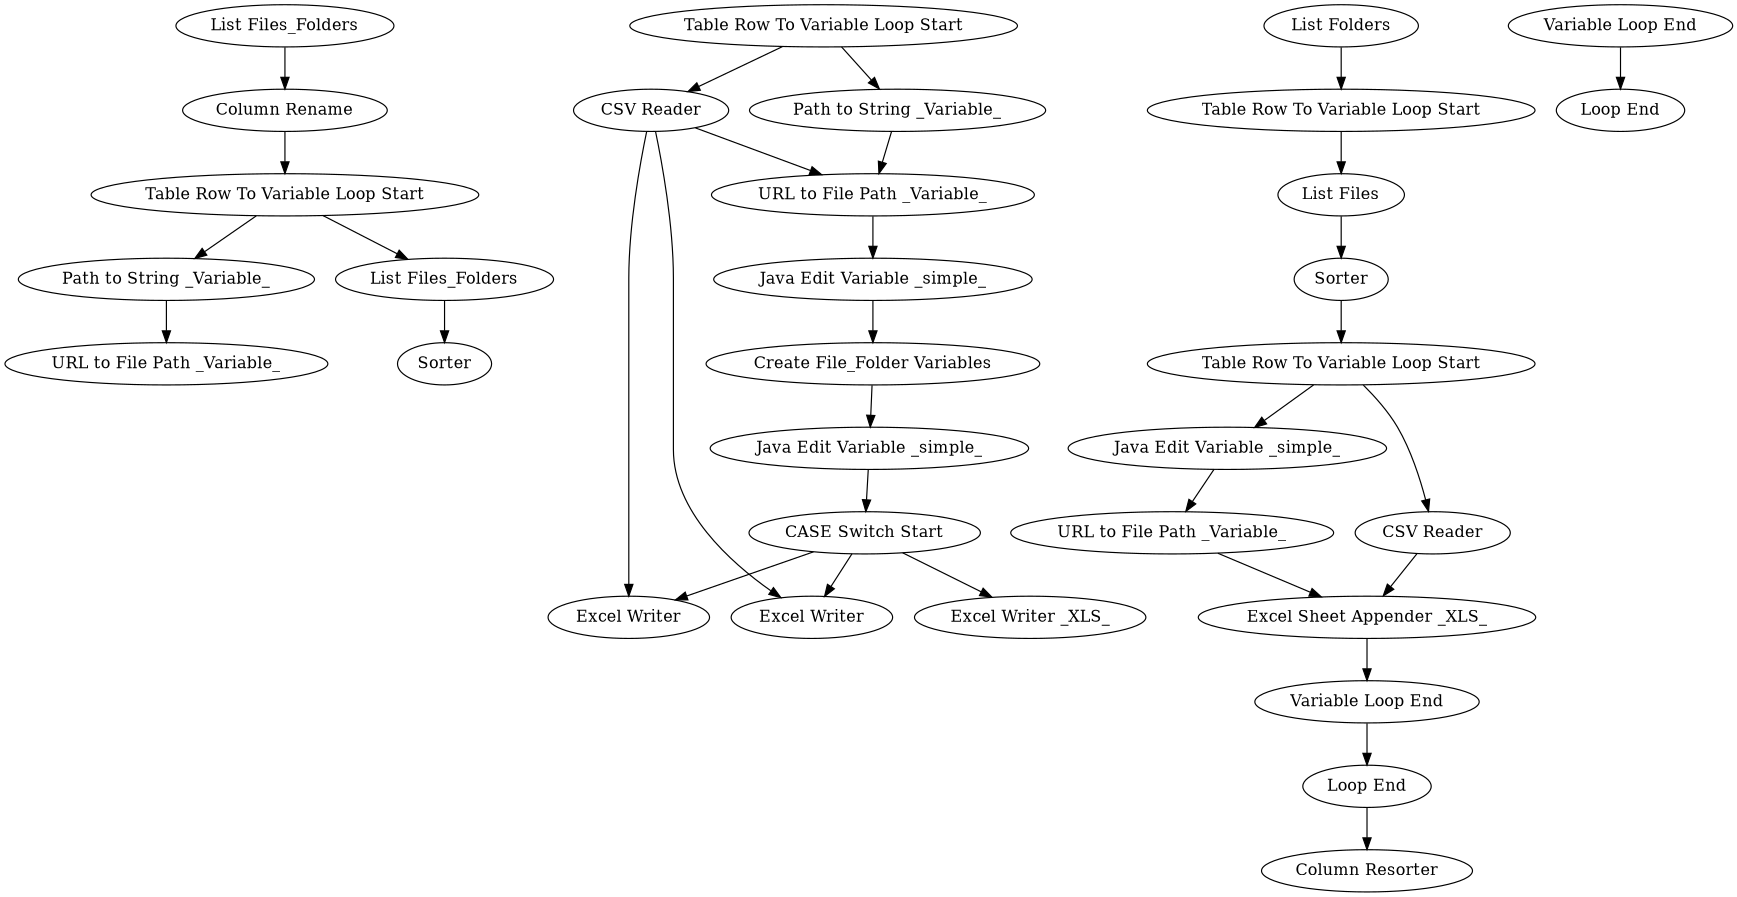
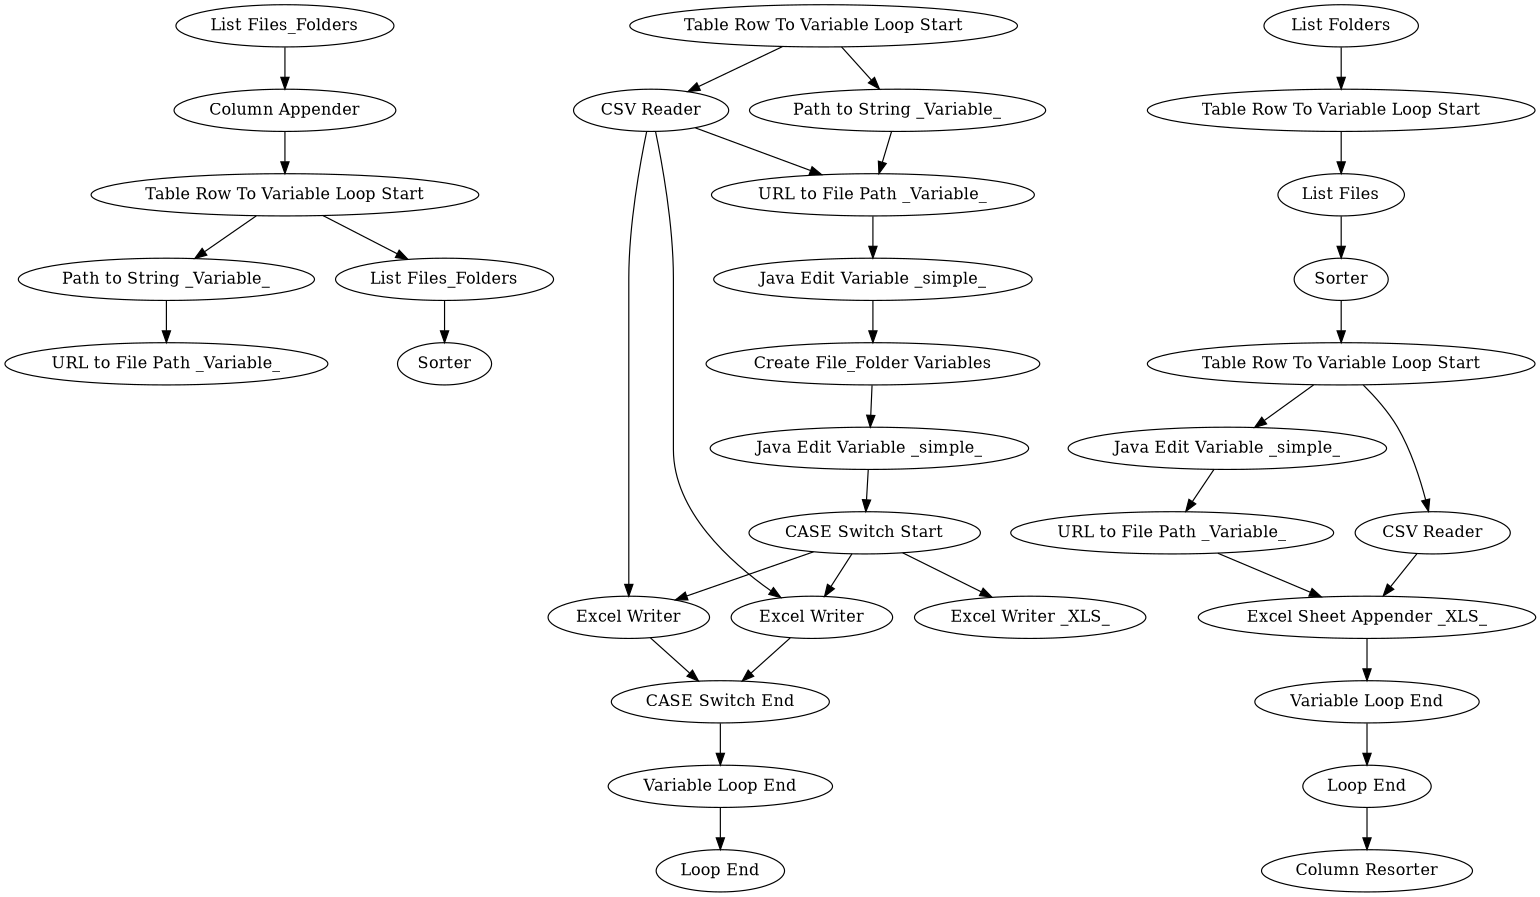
node "Column Rename": label "Column Rename" -> "Column Appender"
node "CASE Switch End": added
